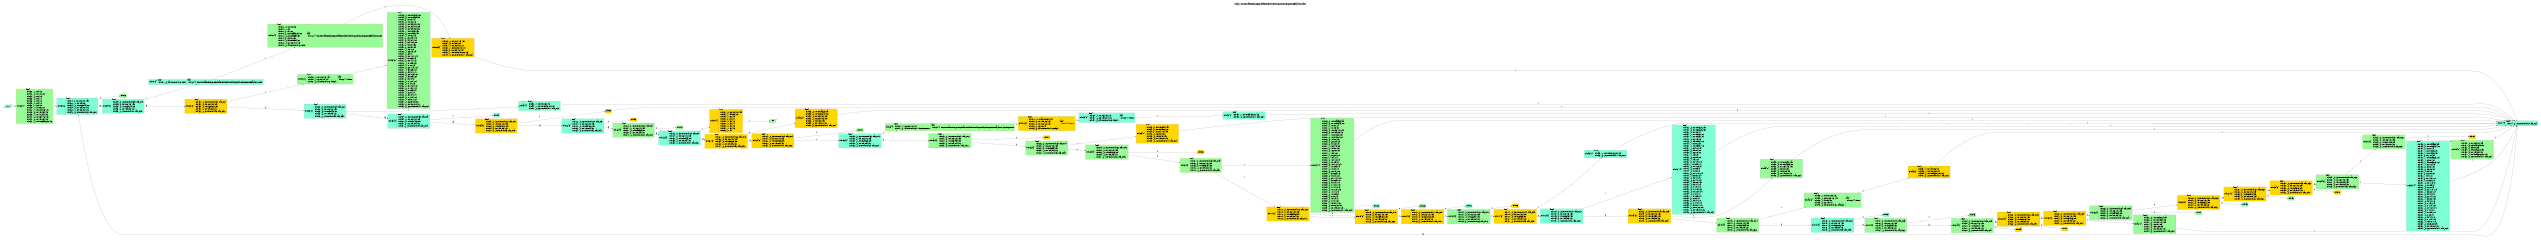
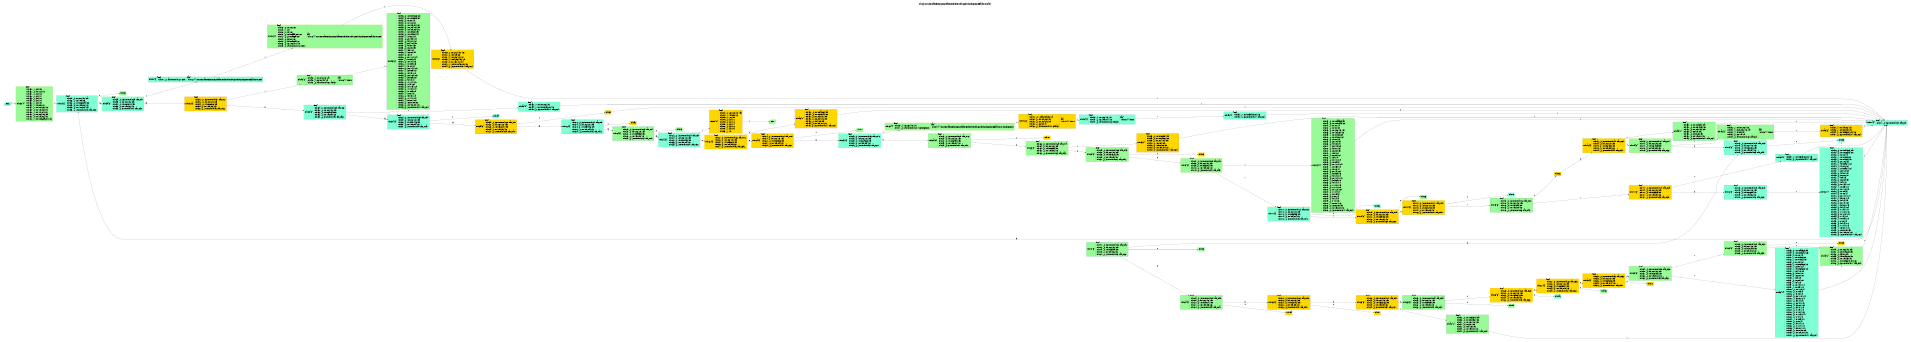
node "Users": label "Users" -> "Entry"
node "0x401710 [25]": fillcolor gold -> aquamarine
edge "0x40178d [25]" -> "0x4017a6 [25]": now "0x401e65" -> "0x4017a6 [25]"
edge "0x4017d8 [25]" -> "0x4017f1 [25]": reversed
